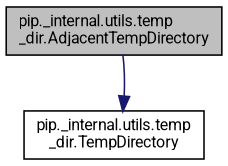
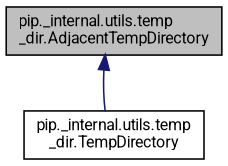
edge "pip._internal.utils.temp _dir.AdjacentTempDirectory" -> "pip._internal.utils.temp _dir.TempDirectory": reversed
